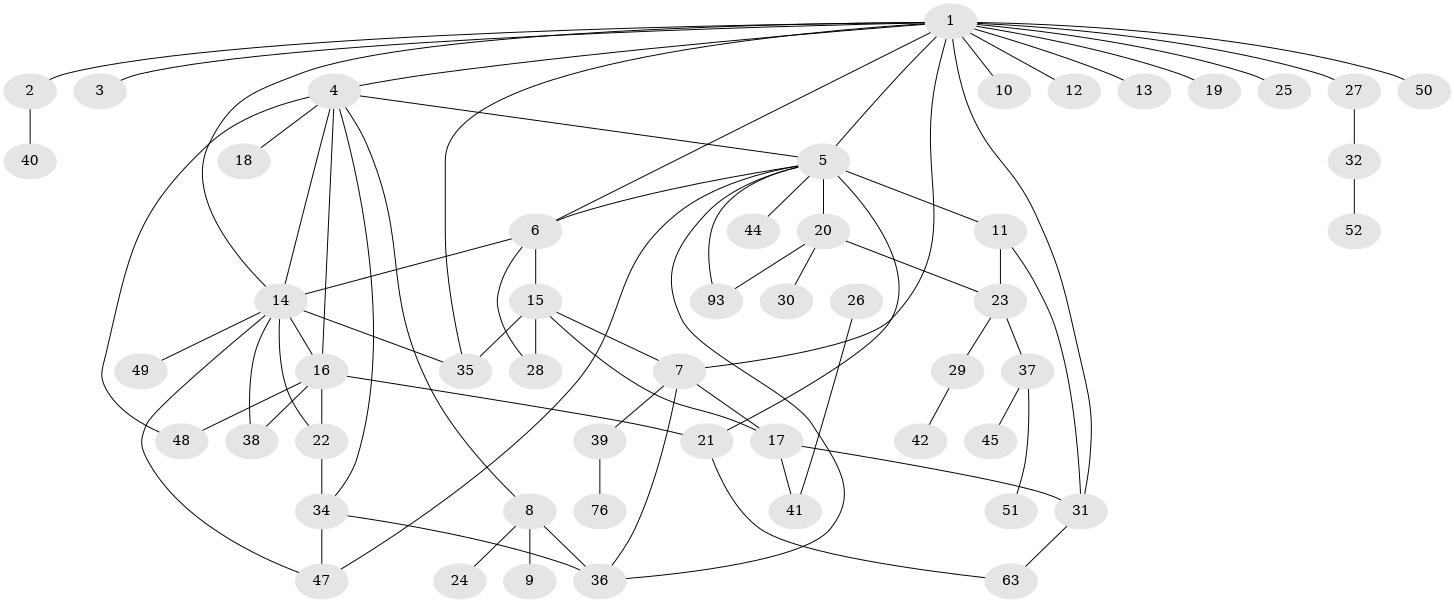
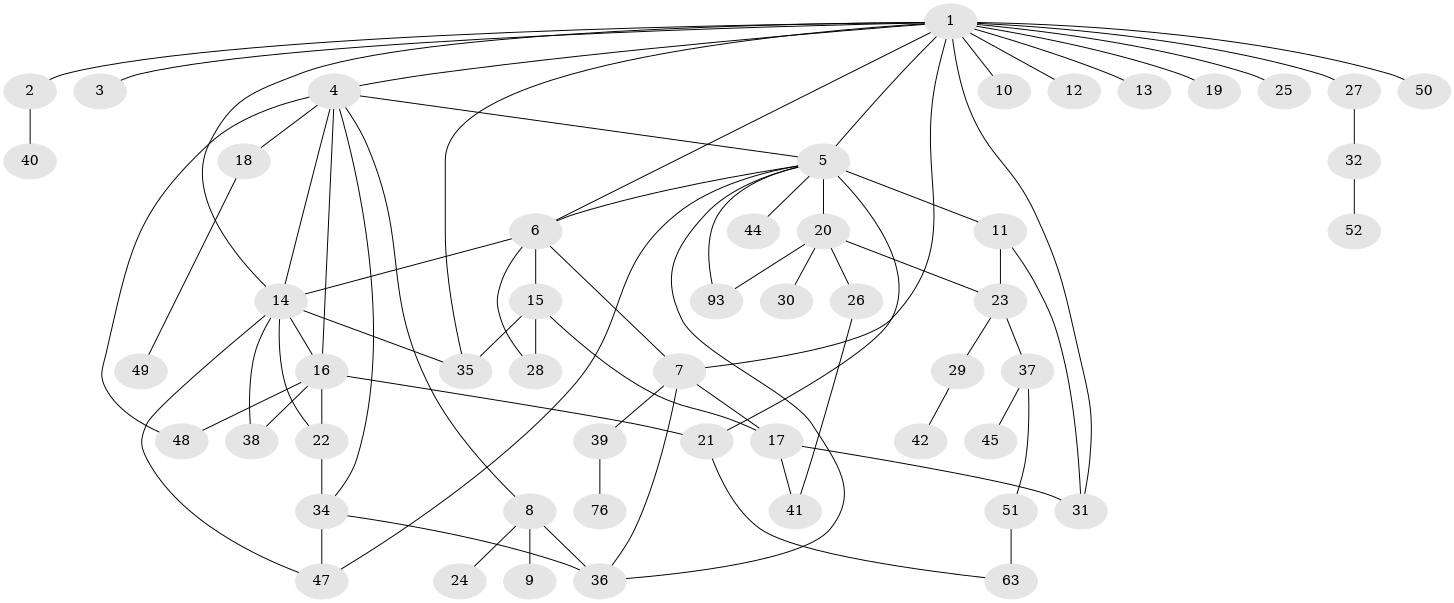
edge "20" -- "26": added
edge "14" -- "49": now "18" -- "49"
edge "15" -- "7": now "6" -- "7"
edge "31" -- "63": now "51" -- "63"
